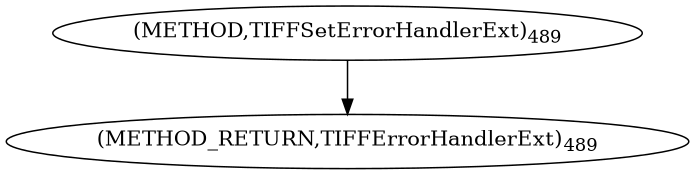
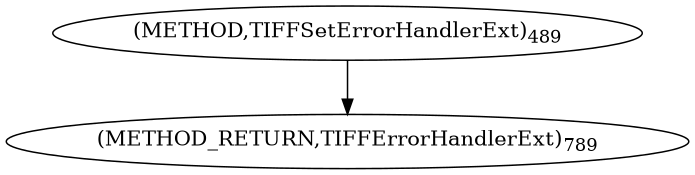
node "(METHOD_RETURN,TIFFErrorHandlerExt)": text "489" -> "789"
